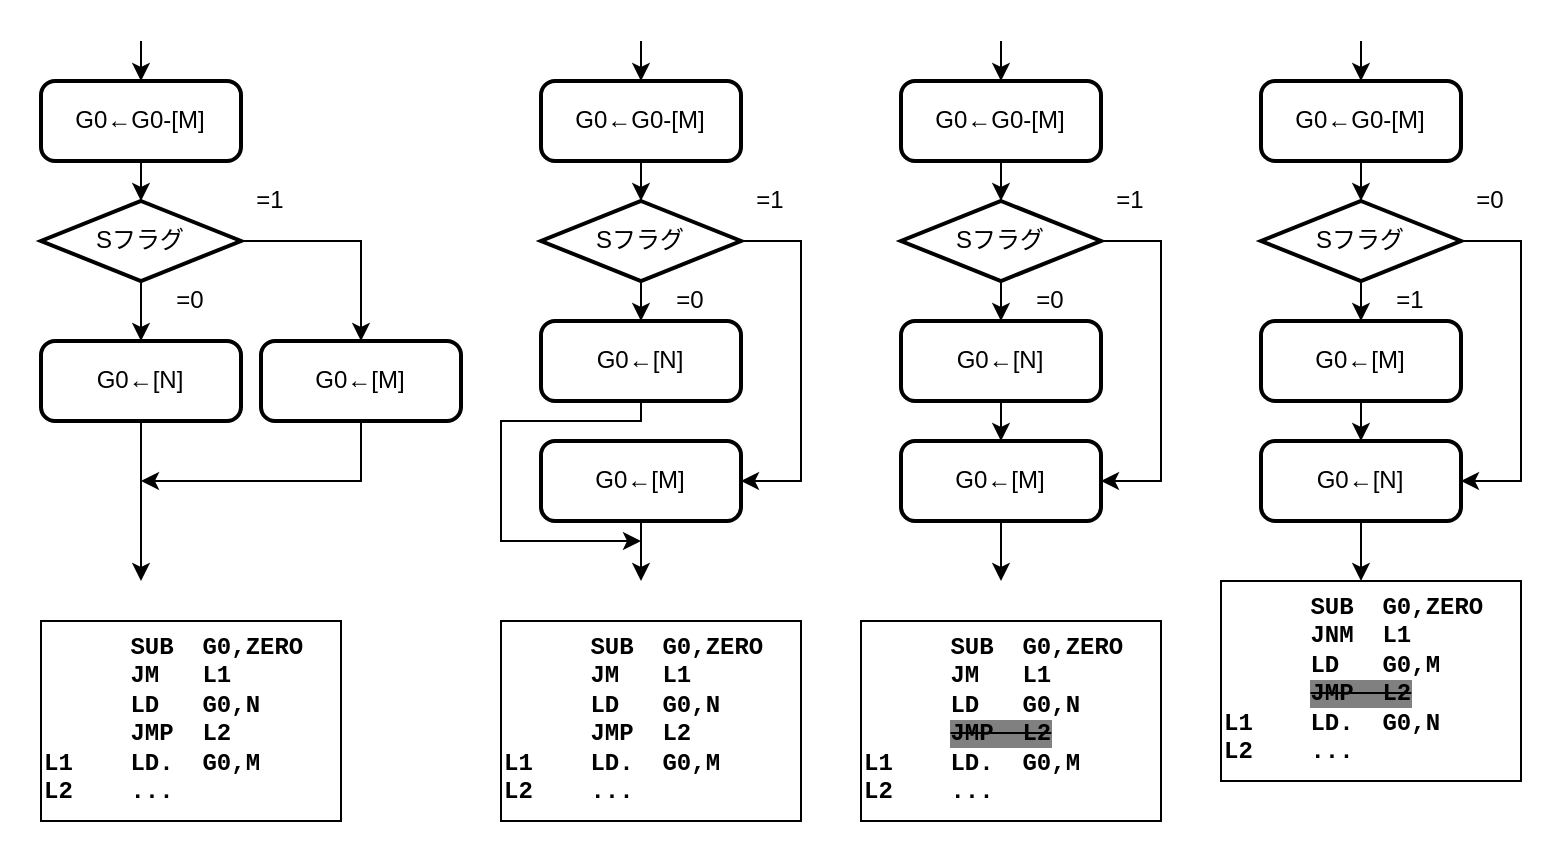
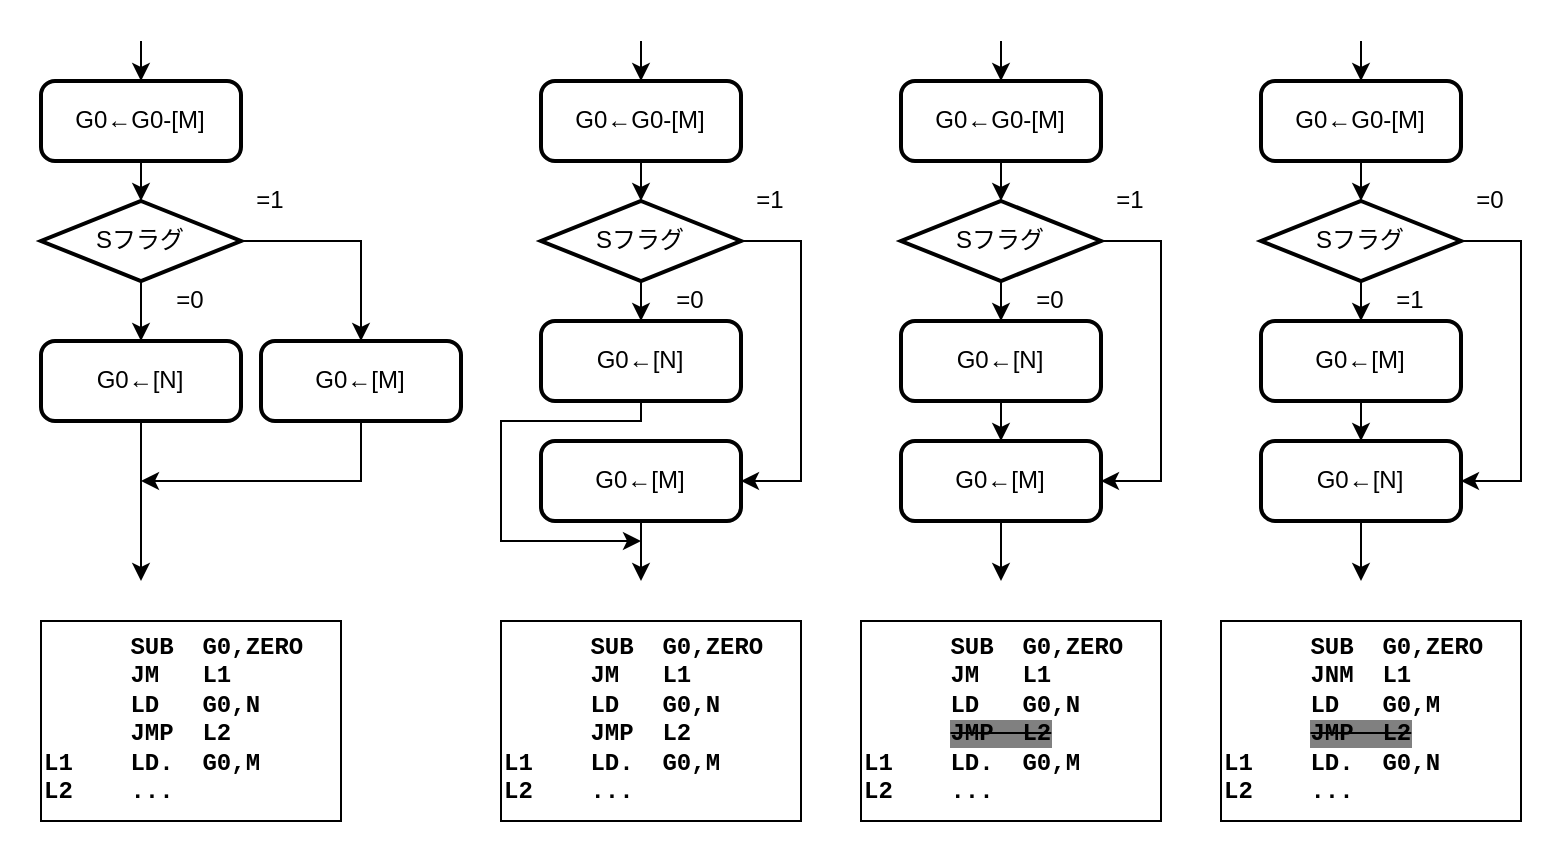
node "SUB G0,ZERO JNM L1 LD G0,M JMP L2 L1 LD. G0,N L2 ...": moved (1371, 681) -> (1371, 721)
